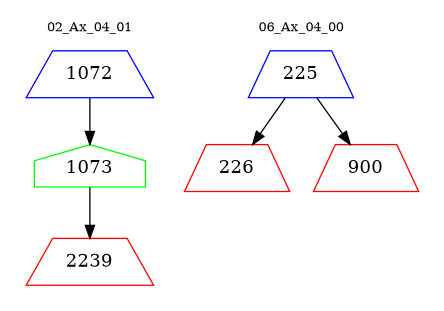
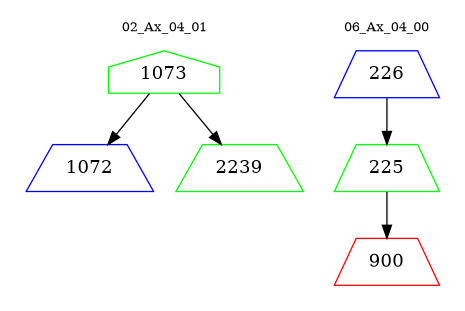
node "225": color blue -> green
edge "1072" -> "1073": reversed
edge "225" -> "226": reversed
node "226": color red -> blue
node "2239": color red -> green
